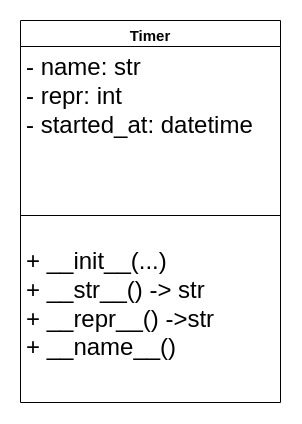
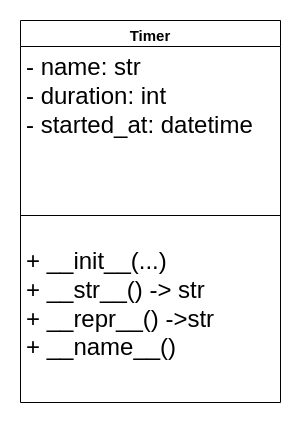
node "- name: str - repr: int - started_at: datetime": label "- name: str - repr: int - started_at: datetime" -> "- name: str - duration: int - started_at: datetime"
